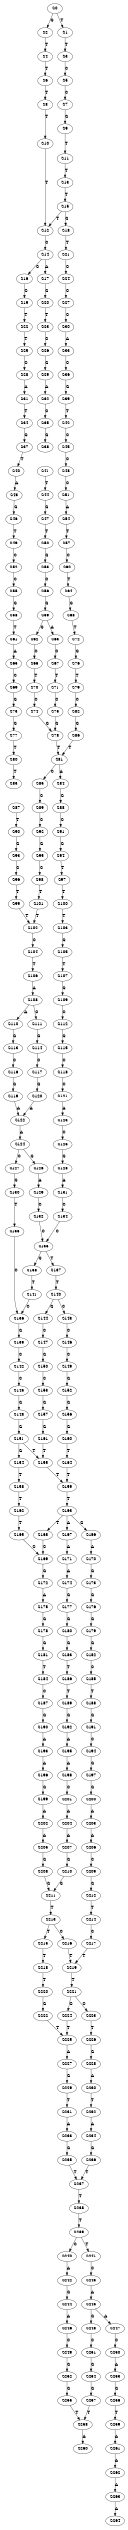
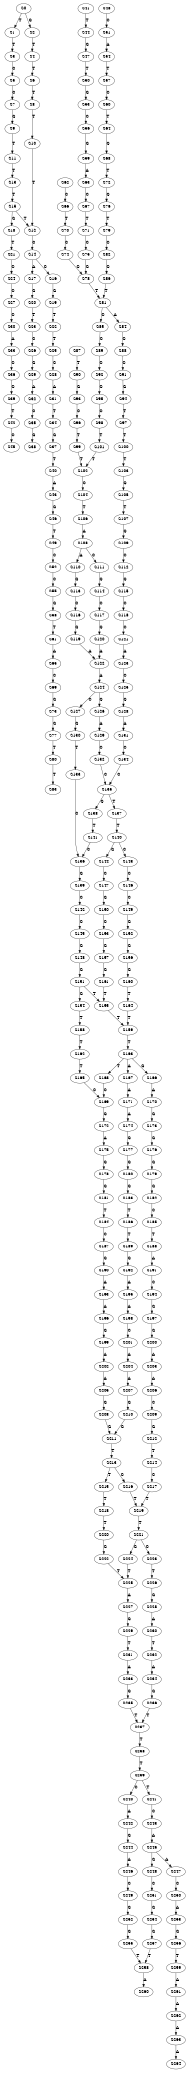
edge "S45" -> "S48": removed, label "C"
edge "S59" -> "S62": removed, label "G"
edge "S188" -> "S191": label "G" -> "A"
